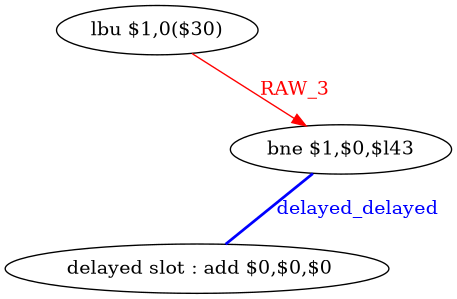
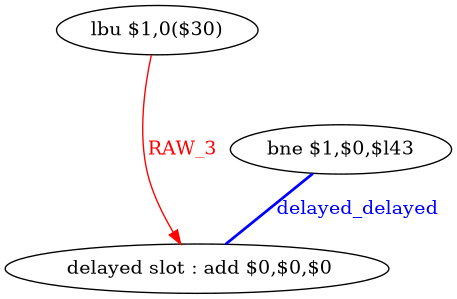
edge "lbu $1,0($30)" -> "bne $1,$0,$l43": now "lbu $1,0($30)" -> "delayed slot : add $0,$0,$0"
